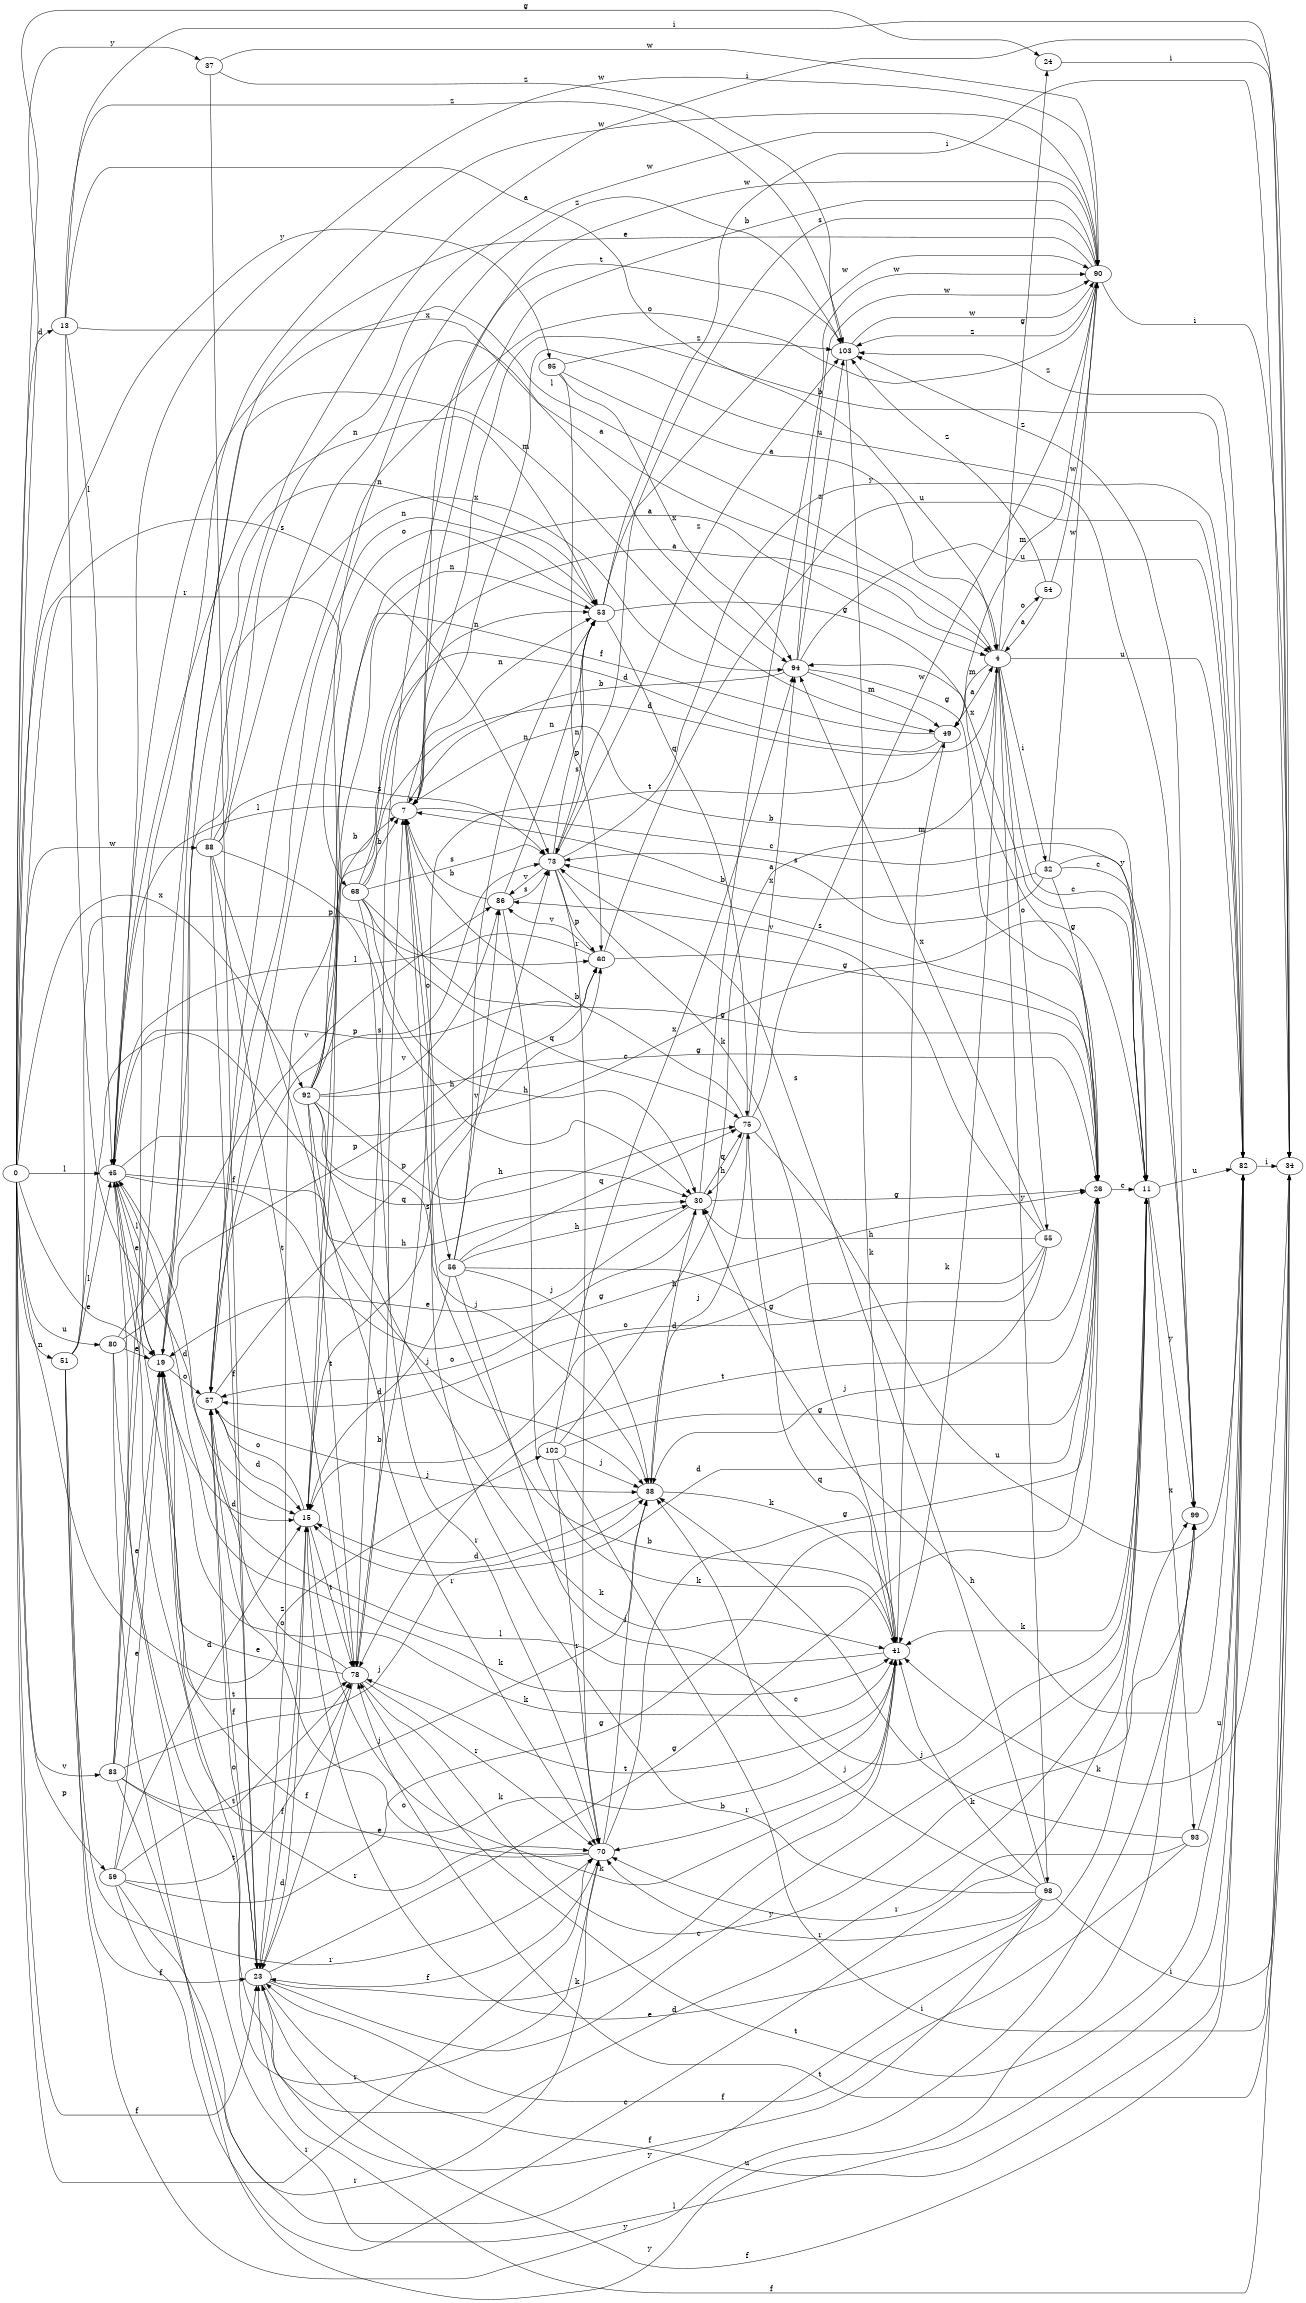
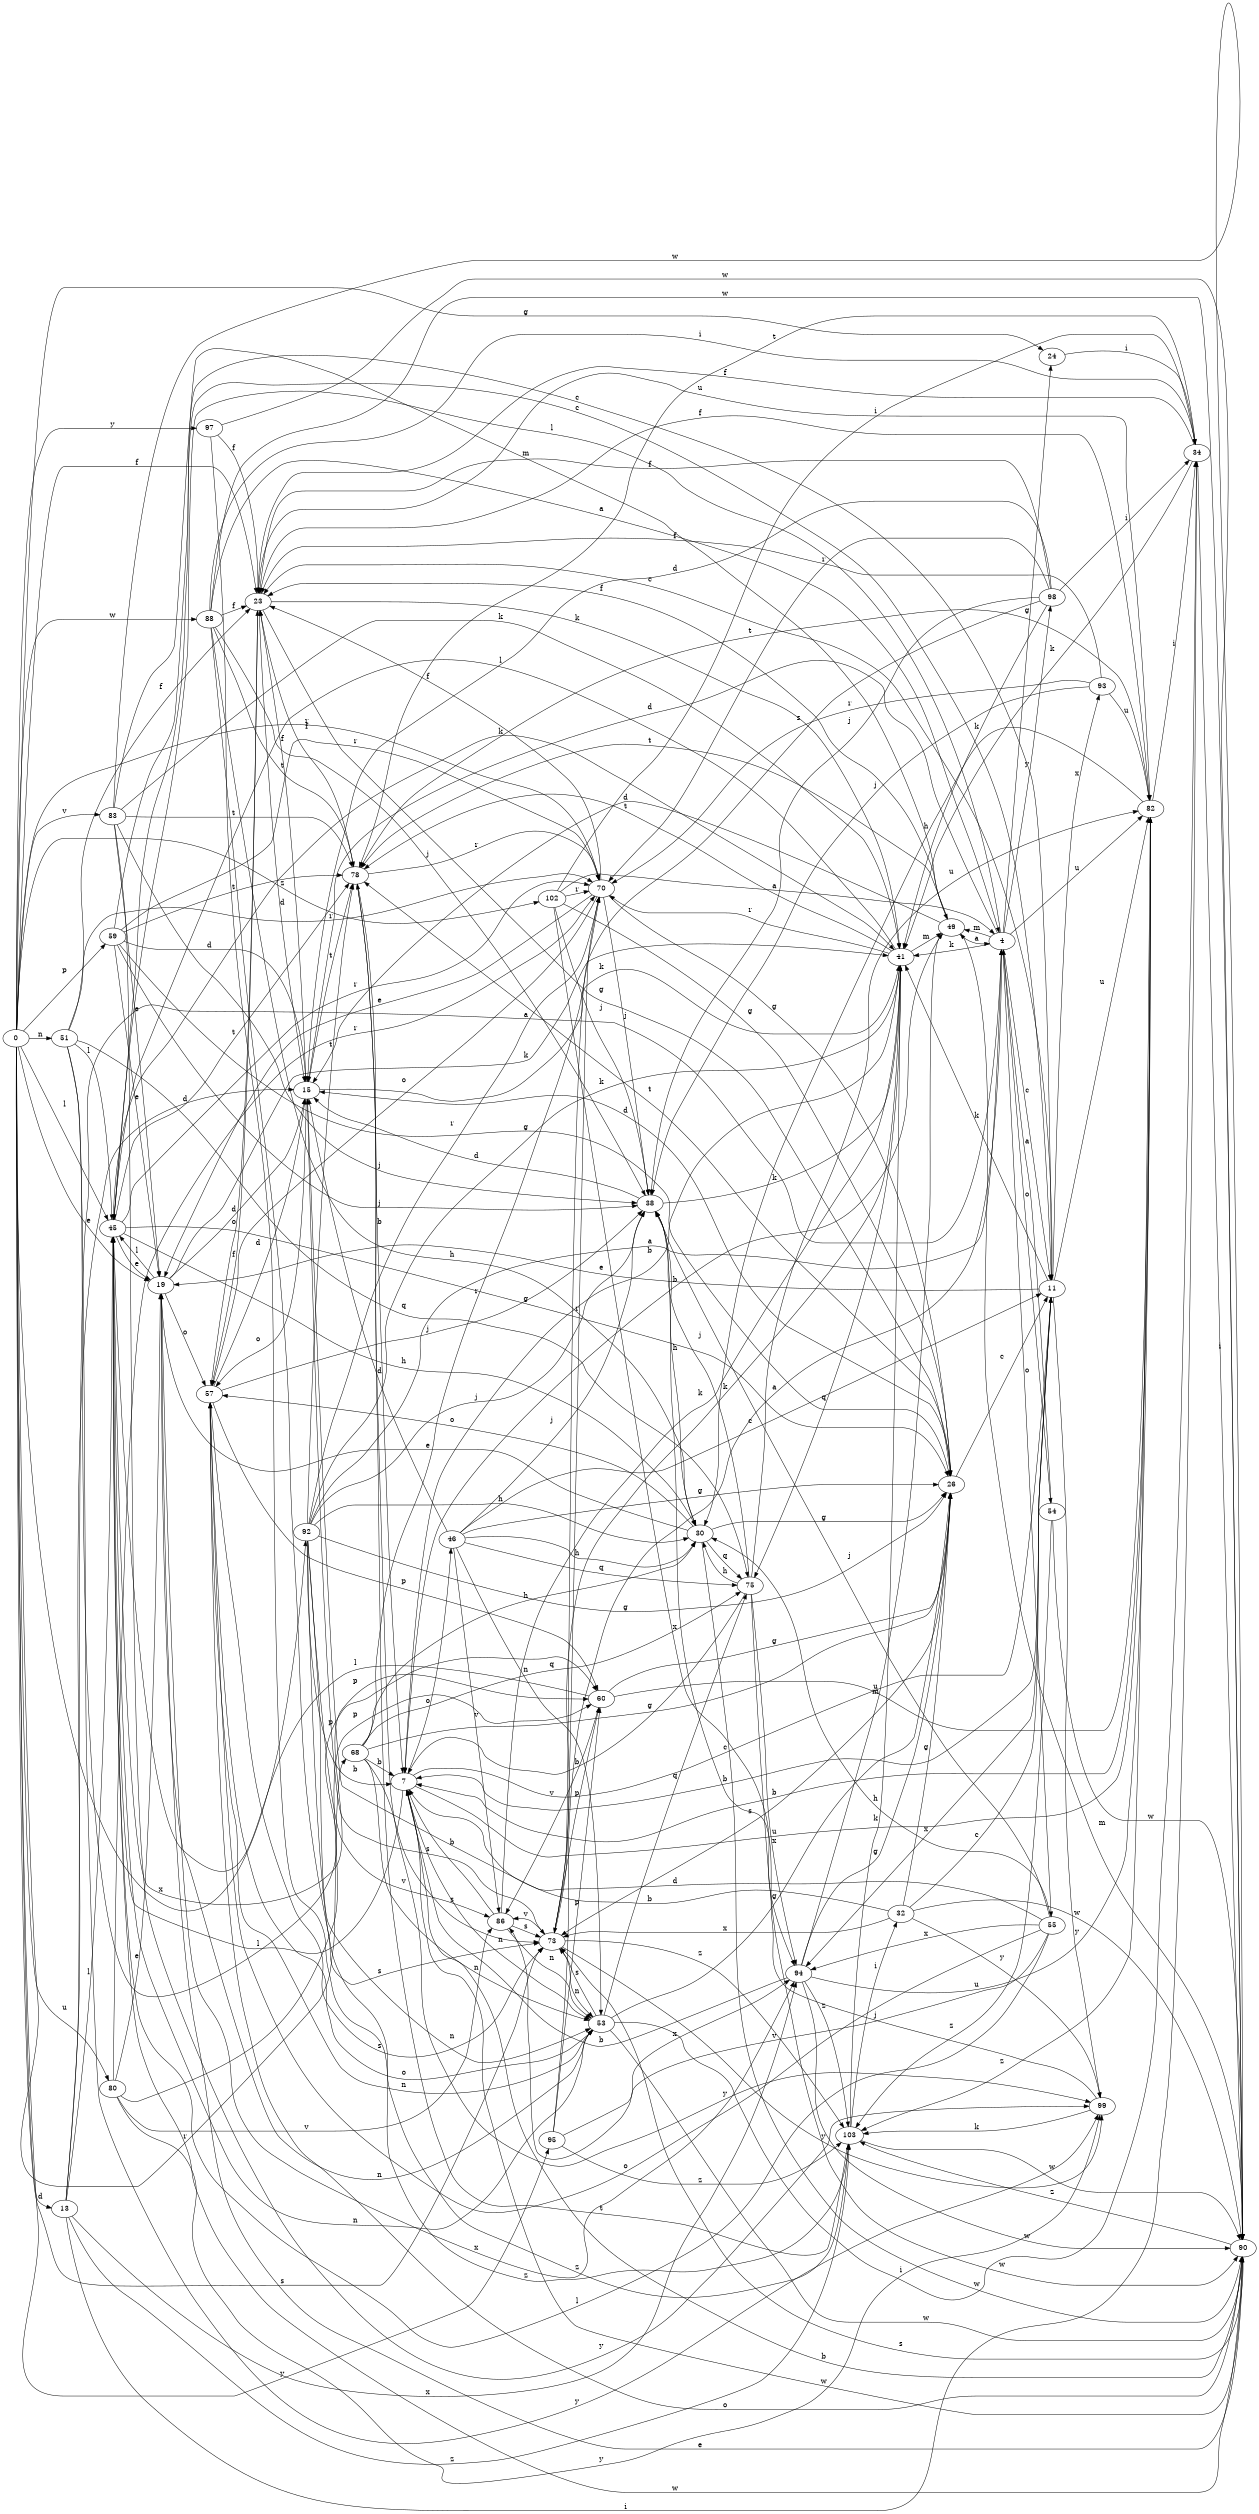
node "37": label "37" -> "97"
edge "99" -> "103": label "z" -> "k"
edge "90" -> "34": reversed
edge "68" -> "4": removed, label "a"
edge "4" -> "32": now "103" -> "32"
edge "32" -> "73": label "s" -> "x"
node "56": label "56" -> "46"
edge "98" -> "7": now "49" -> "7"
edge "78" -> "57": removed, label "o"
edge "78" -> "19": removed, label "e"
edge "99" -> "38": added, label "j"
edge "23" -> "11": reversed
edge "82" -> "45": now "55" -> "45"
